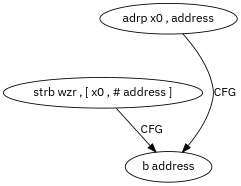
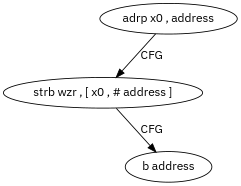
edge "adrp x0 , address" -> "b address": now "adrp x0 , address" -> "strb wzr , [ x0 , # address ]"
